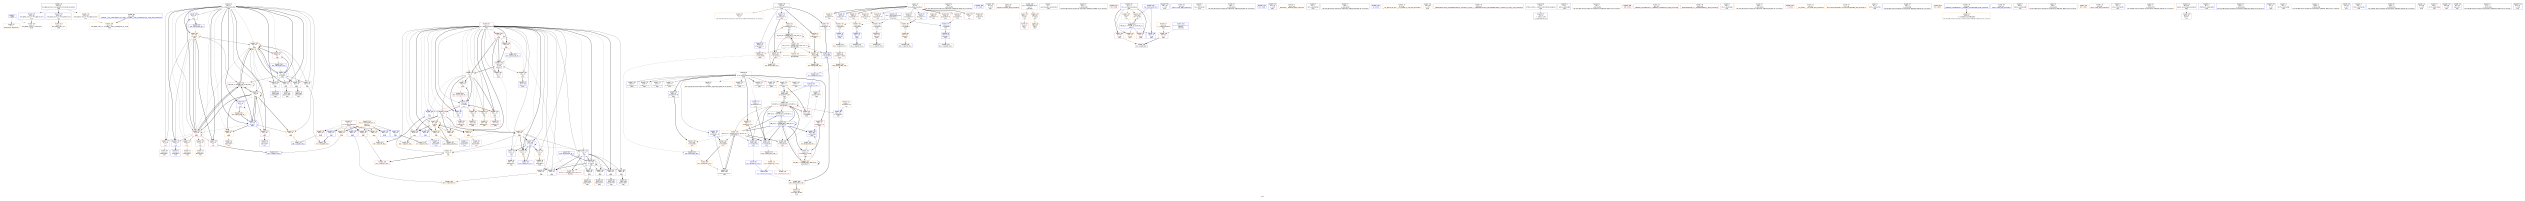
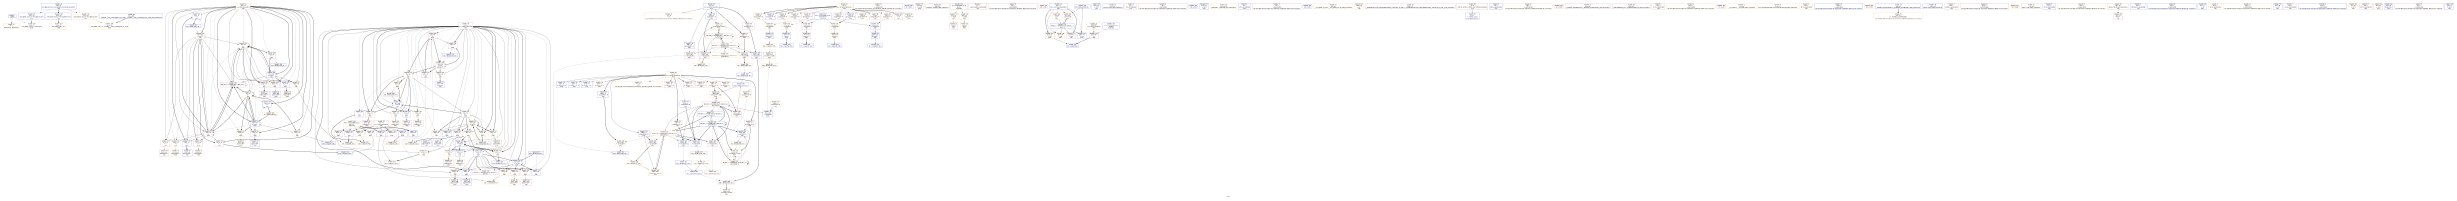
edge "NodeID: 219" -> "NodeID: 179": added
